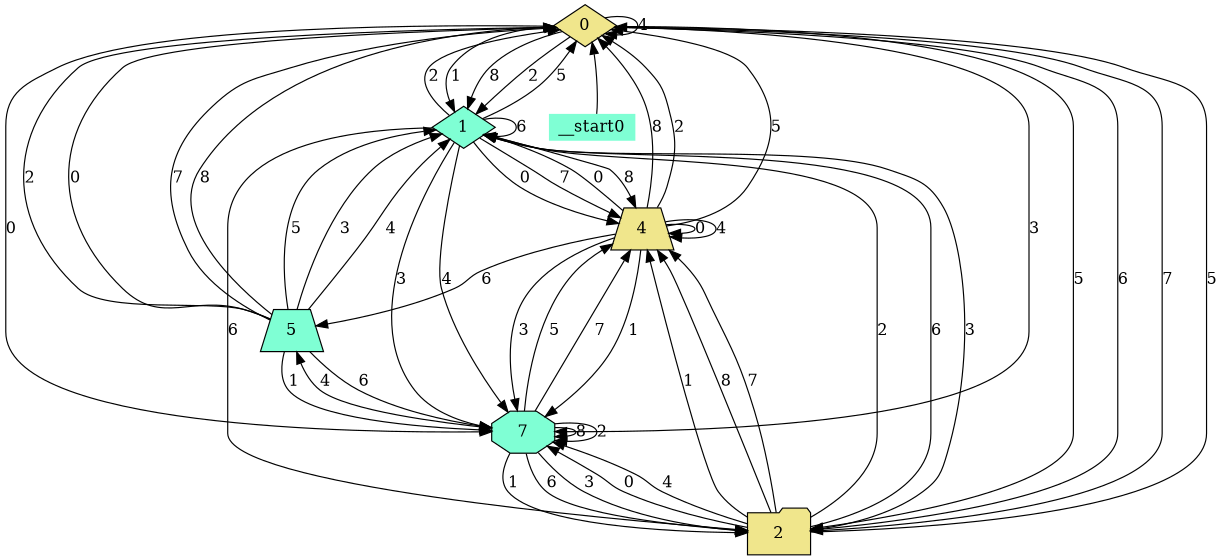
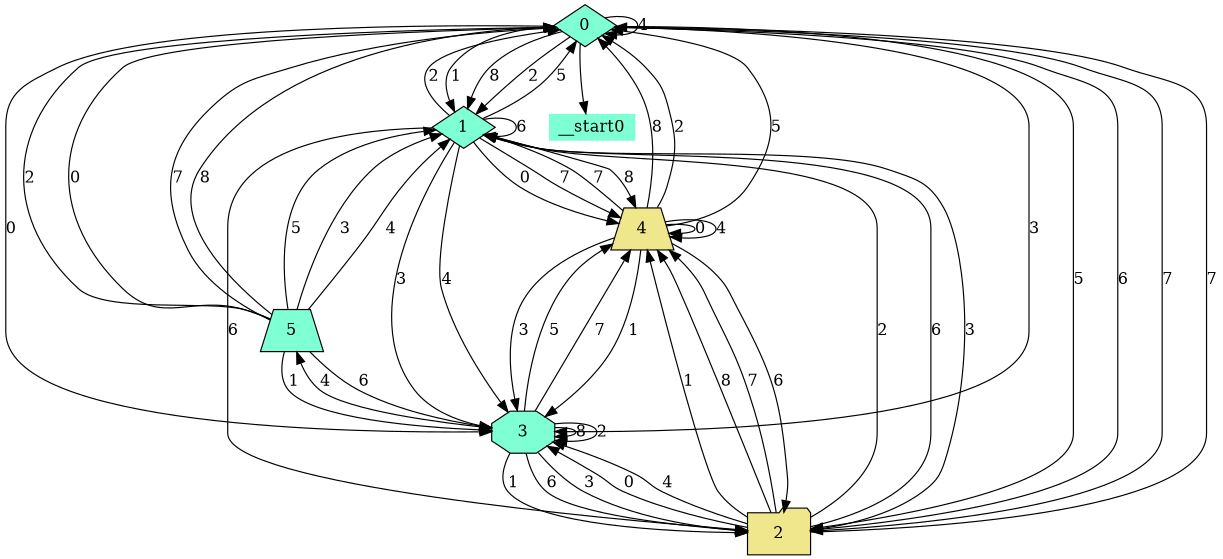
node "0": fillcolor khaki -> aquamarine
edge "__start0" -> "0": reversed
edge "4" -> "1": label "0" -> "7"
edge "4" -> "5": now "4" -> "2"
edge "2" -> "0": label "5" -> "7"
node "7": label "7" -> "3"
